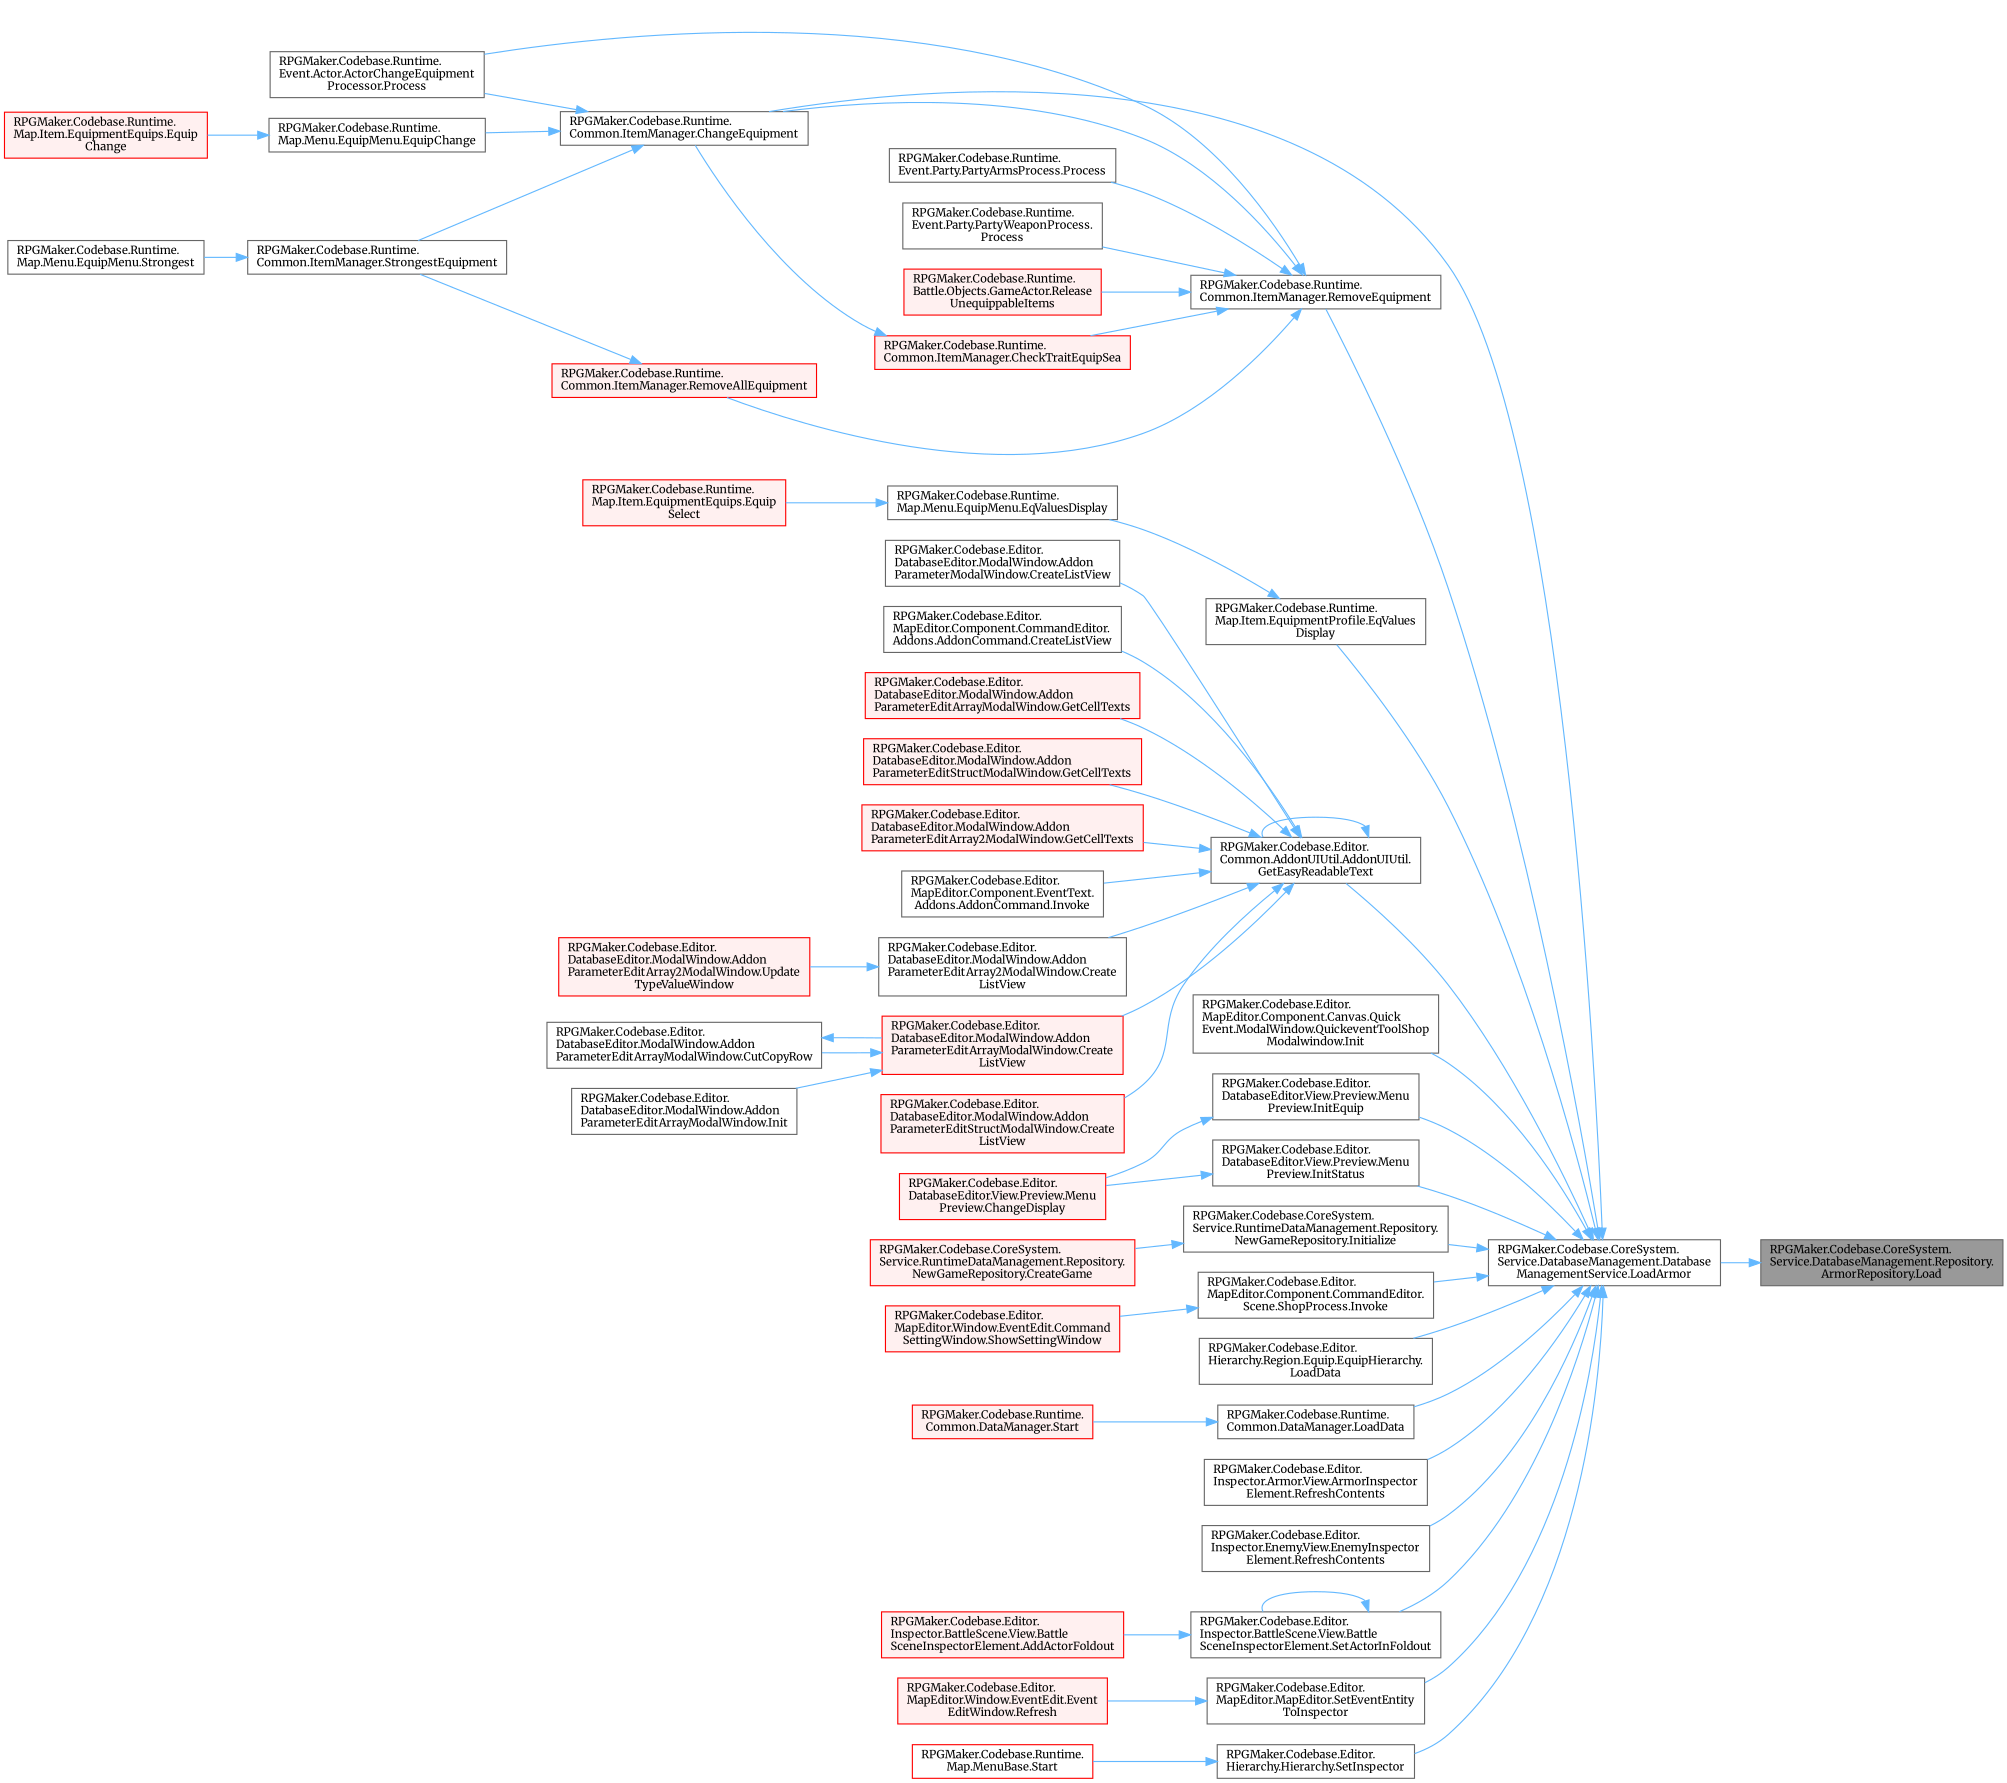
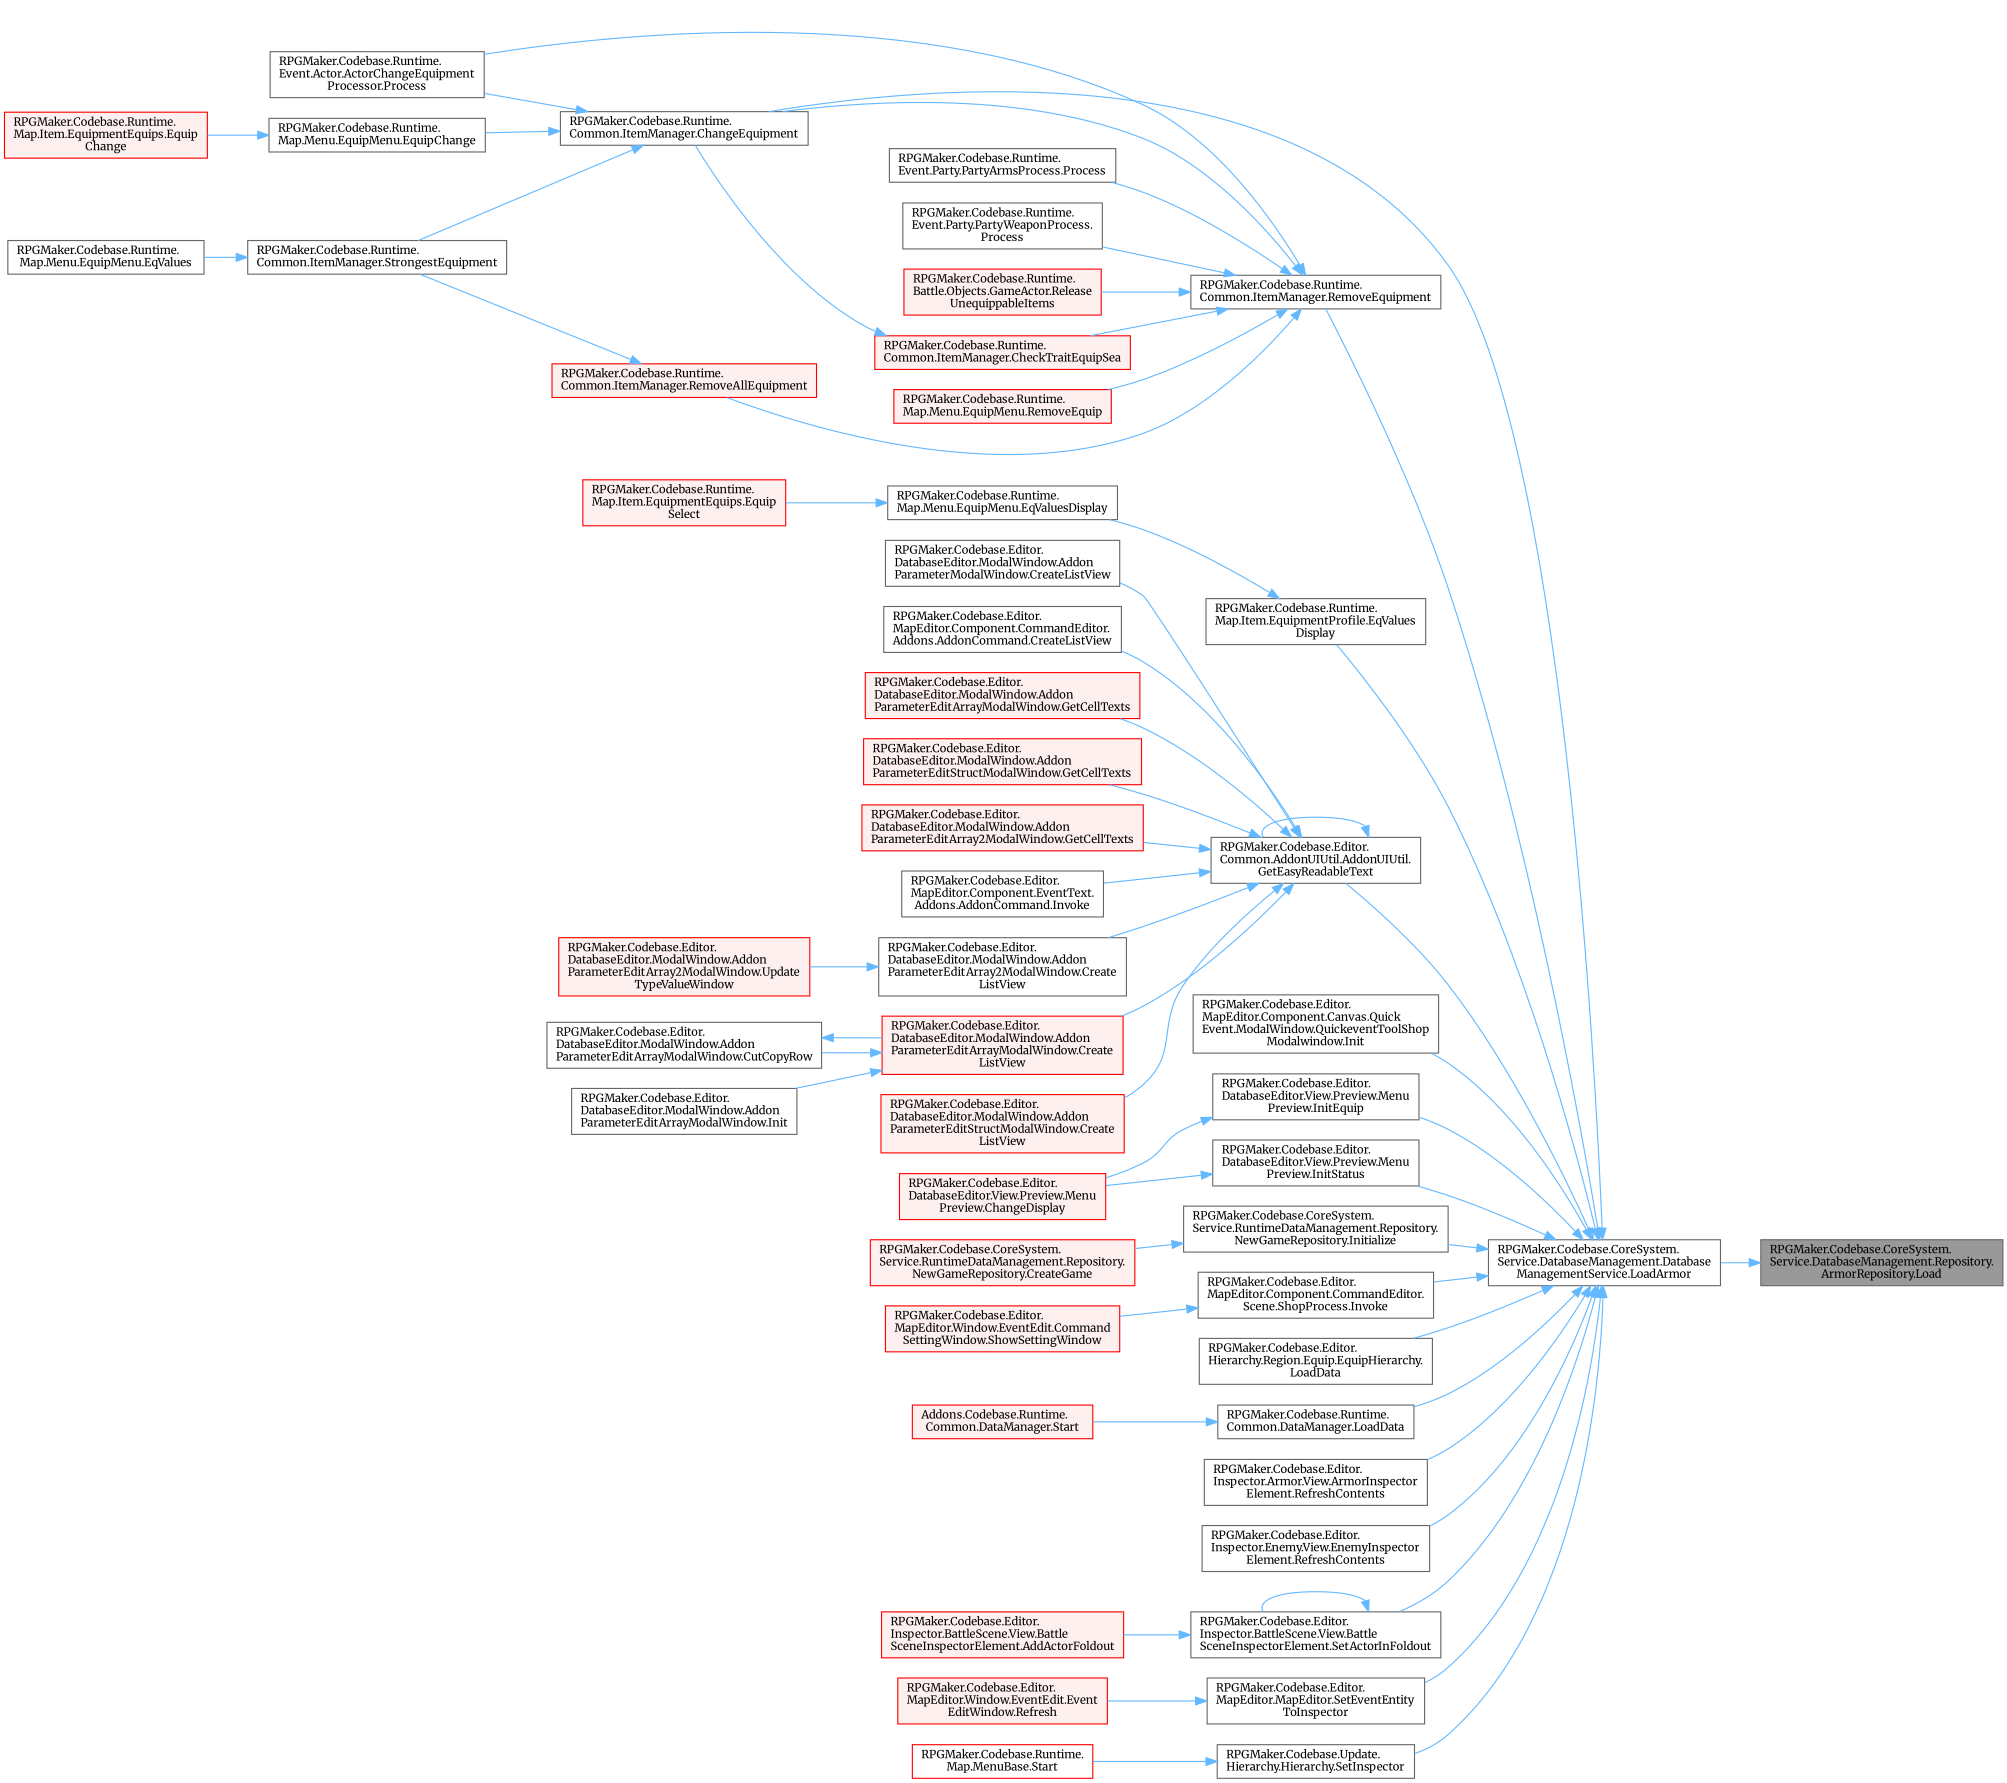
node "RPGMaker.Codebase.Runtime. Map.Menu.EquipMenu.Strongest": label "RPGMaker.Codebase.Runtime. Map.Menu.EquipMenu.Strongest" -> "RPGMaker.Codebase.Runtime. Map.Menu.EquipMenu.EqValues"
node "RPGMaker.Codebase.Runtime. Map.Menu.EquipMenu.RemoveEquip": added
node "RPGMaker.Codebase.Runtime. Common.DataManager.Start": label "RPGMaker.Codebase.Runtime. Common.DataManager.Start" -> "Addons.Codebase.Runtime. Common.DataManager.Start"
node "RPGMaker.Codebase.Editor. Hierarchy.Hierarchy.SetInspector": label "RPGMaker.Codebase.Editor. Hierarchy.Hierarchy.SetInspector" -> "RPGMaker.Codebase.Update. Hierarchy.Hierarchy.SetInspector"
